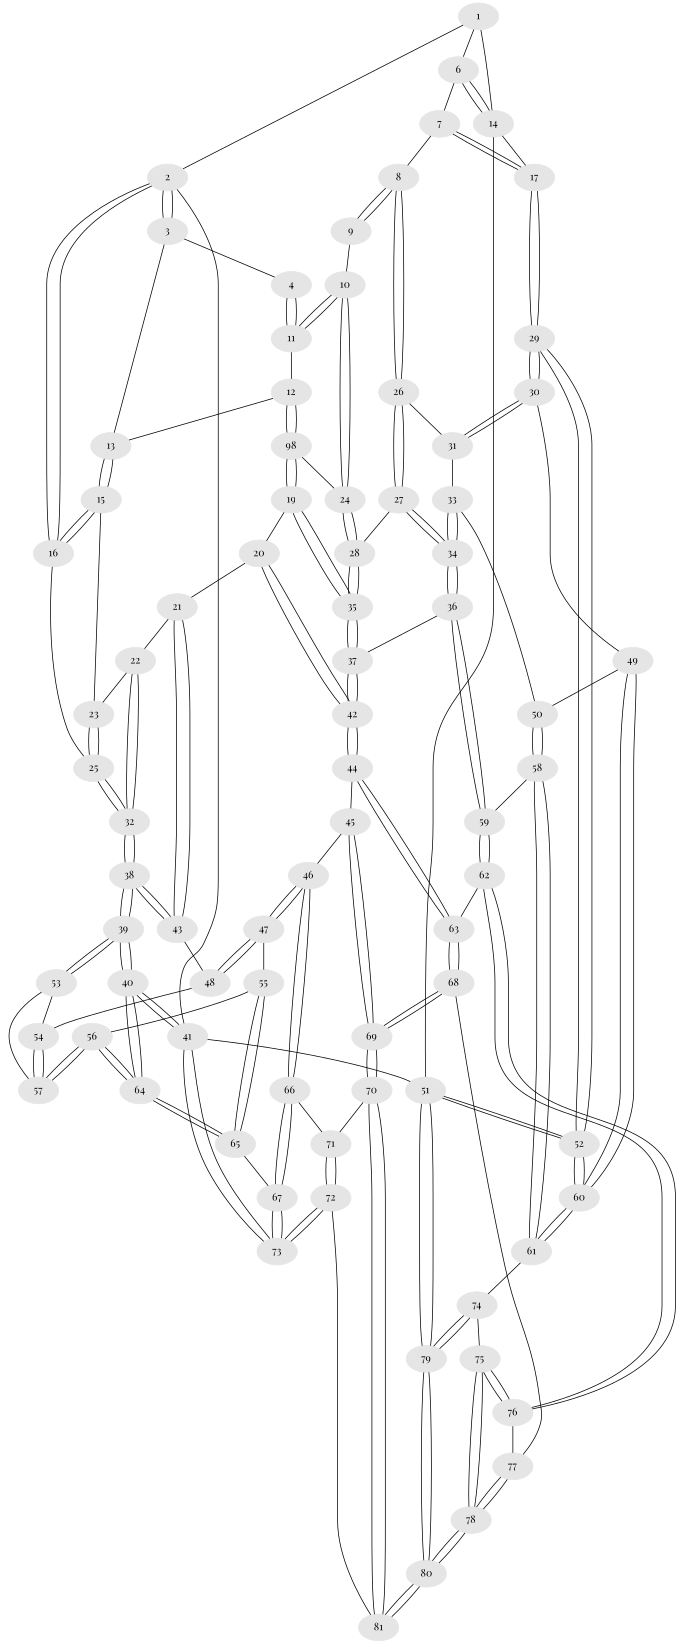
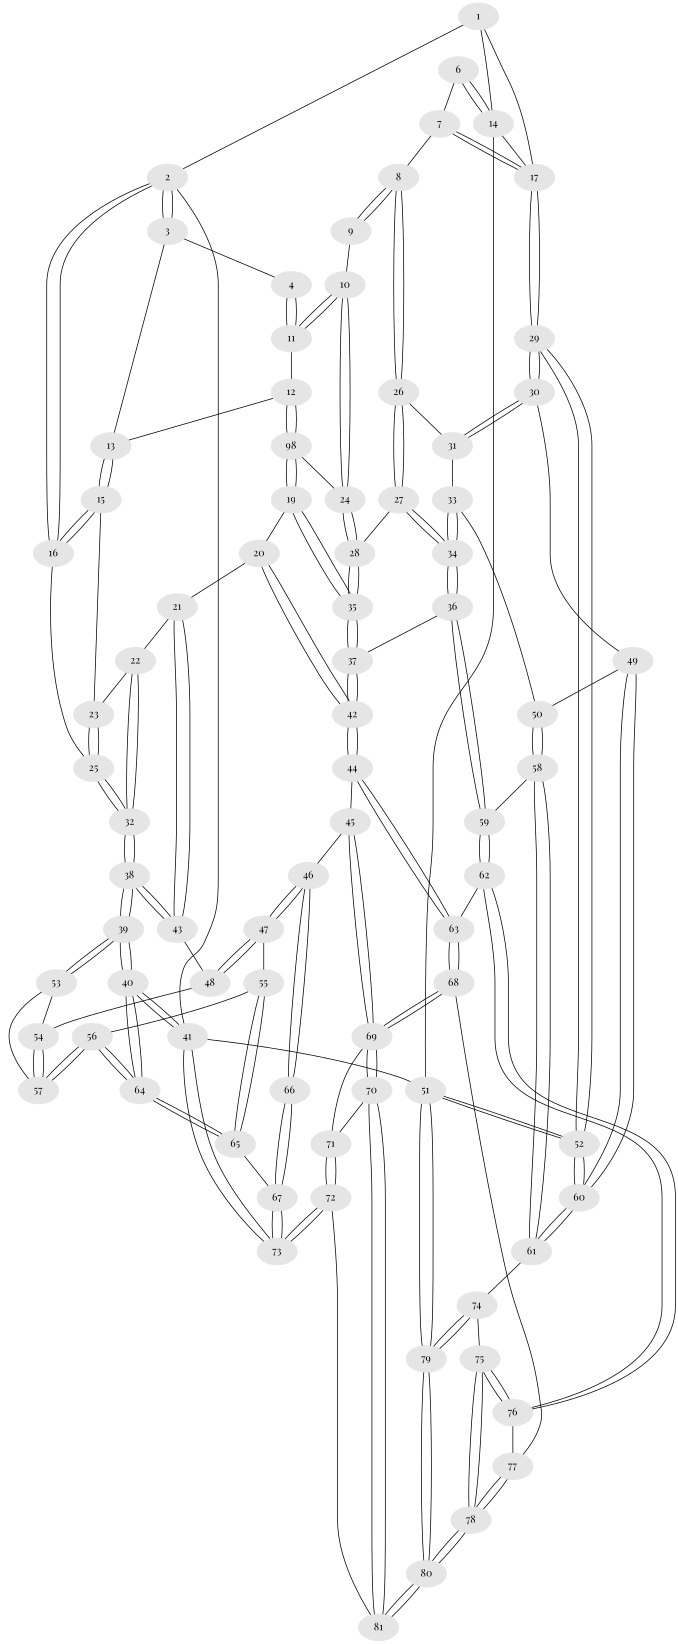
edge "1" -- "6": now "1" -- "17"
edge "66" -- "71": now "69" -- "71"
